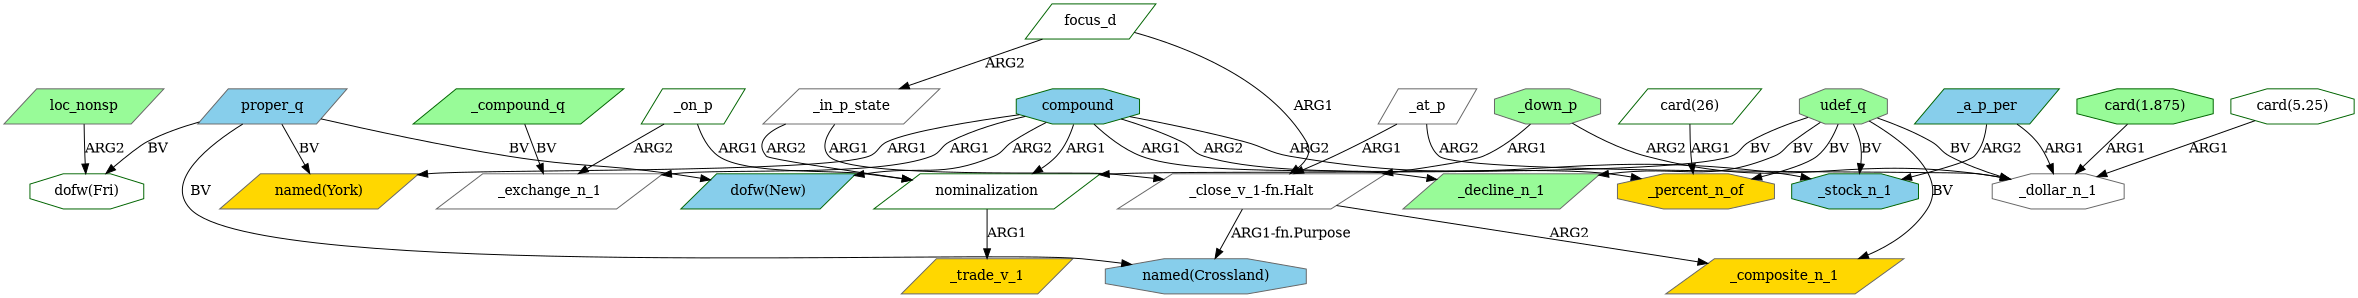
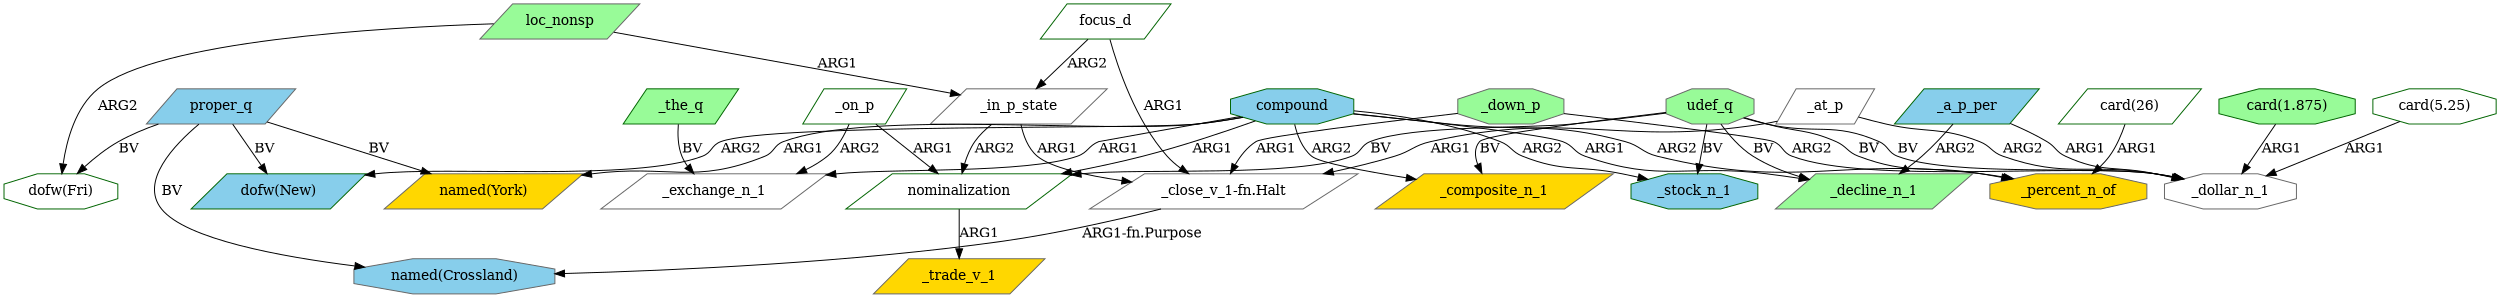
edge "loc_nonsp" -> "_in_p_state": added, label "ARG1"
node "_compound_q": label "_compound_q" -> "_the_q"
edge "_a_p_per" -> "_stock_n_1": now "_a_p_per" -> "_decline_n_1"
edge "_close_v_1-fn.Halt" -> "_composite_n_1": now "compound" -> "_composite_n_1"
